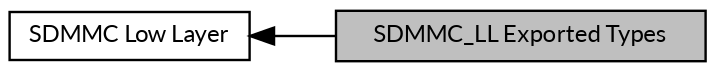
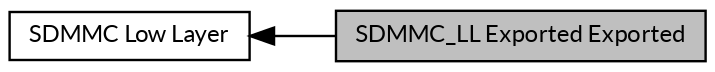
node "SDMMC_LL Exported Types": label "SDMMC_LL Exported Types" -> "SDMMC_LL Exported Exported"
